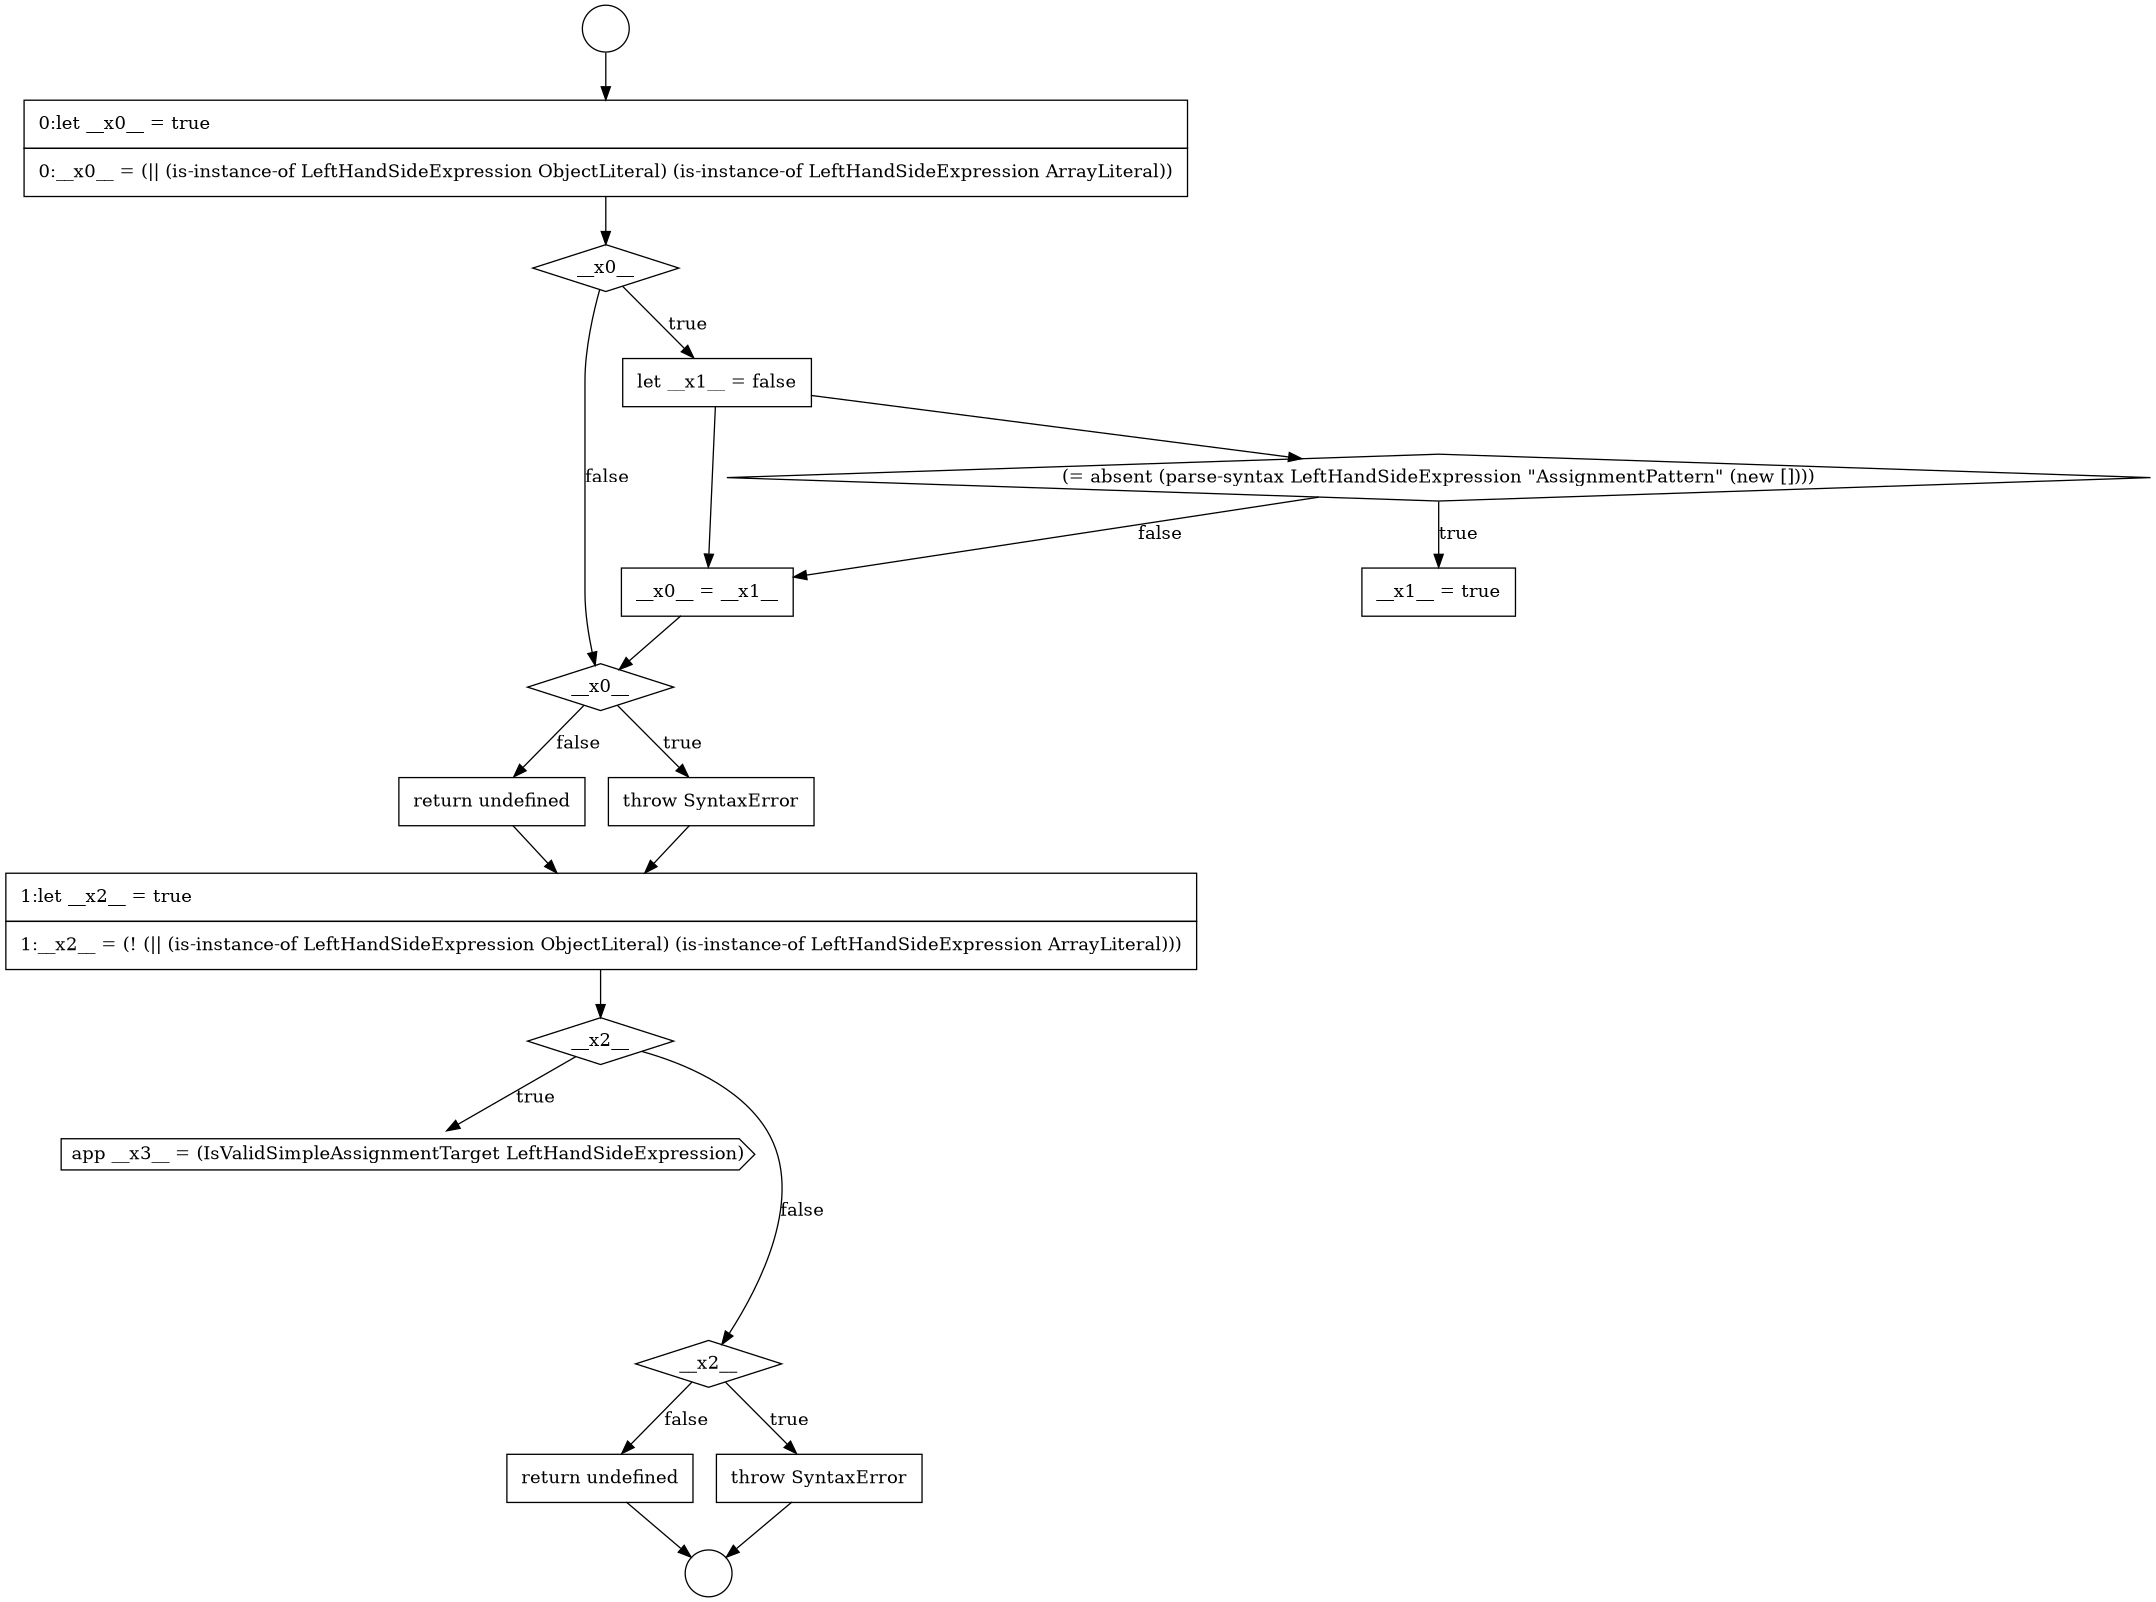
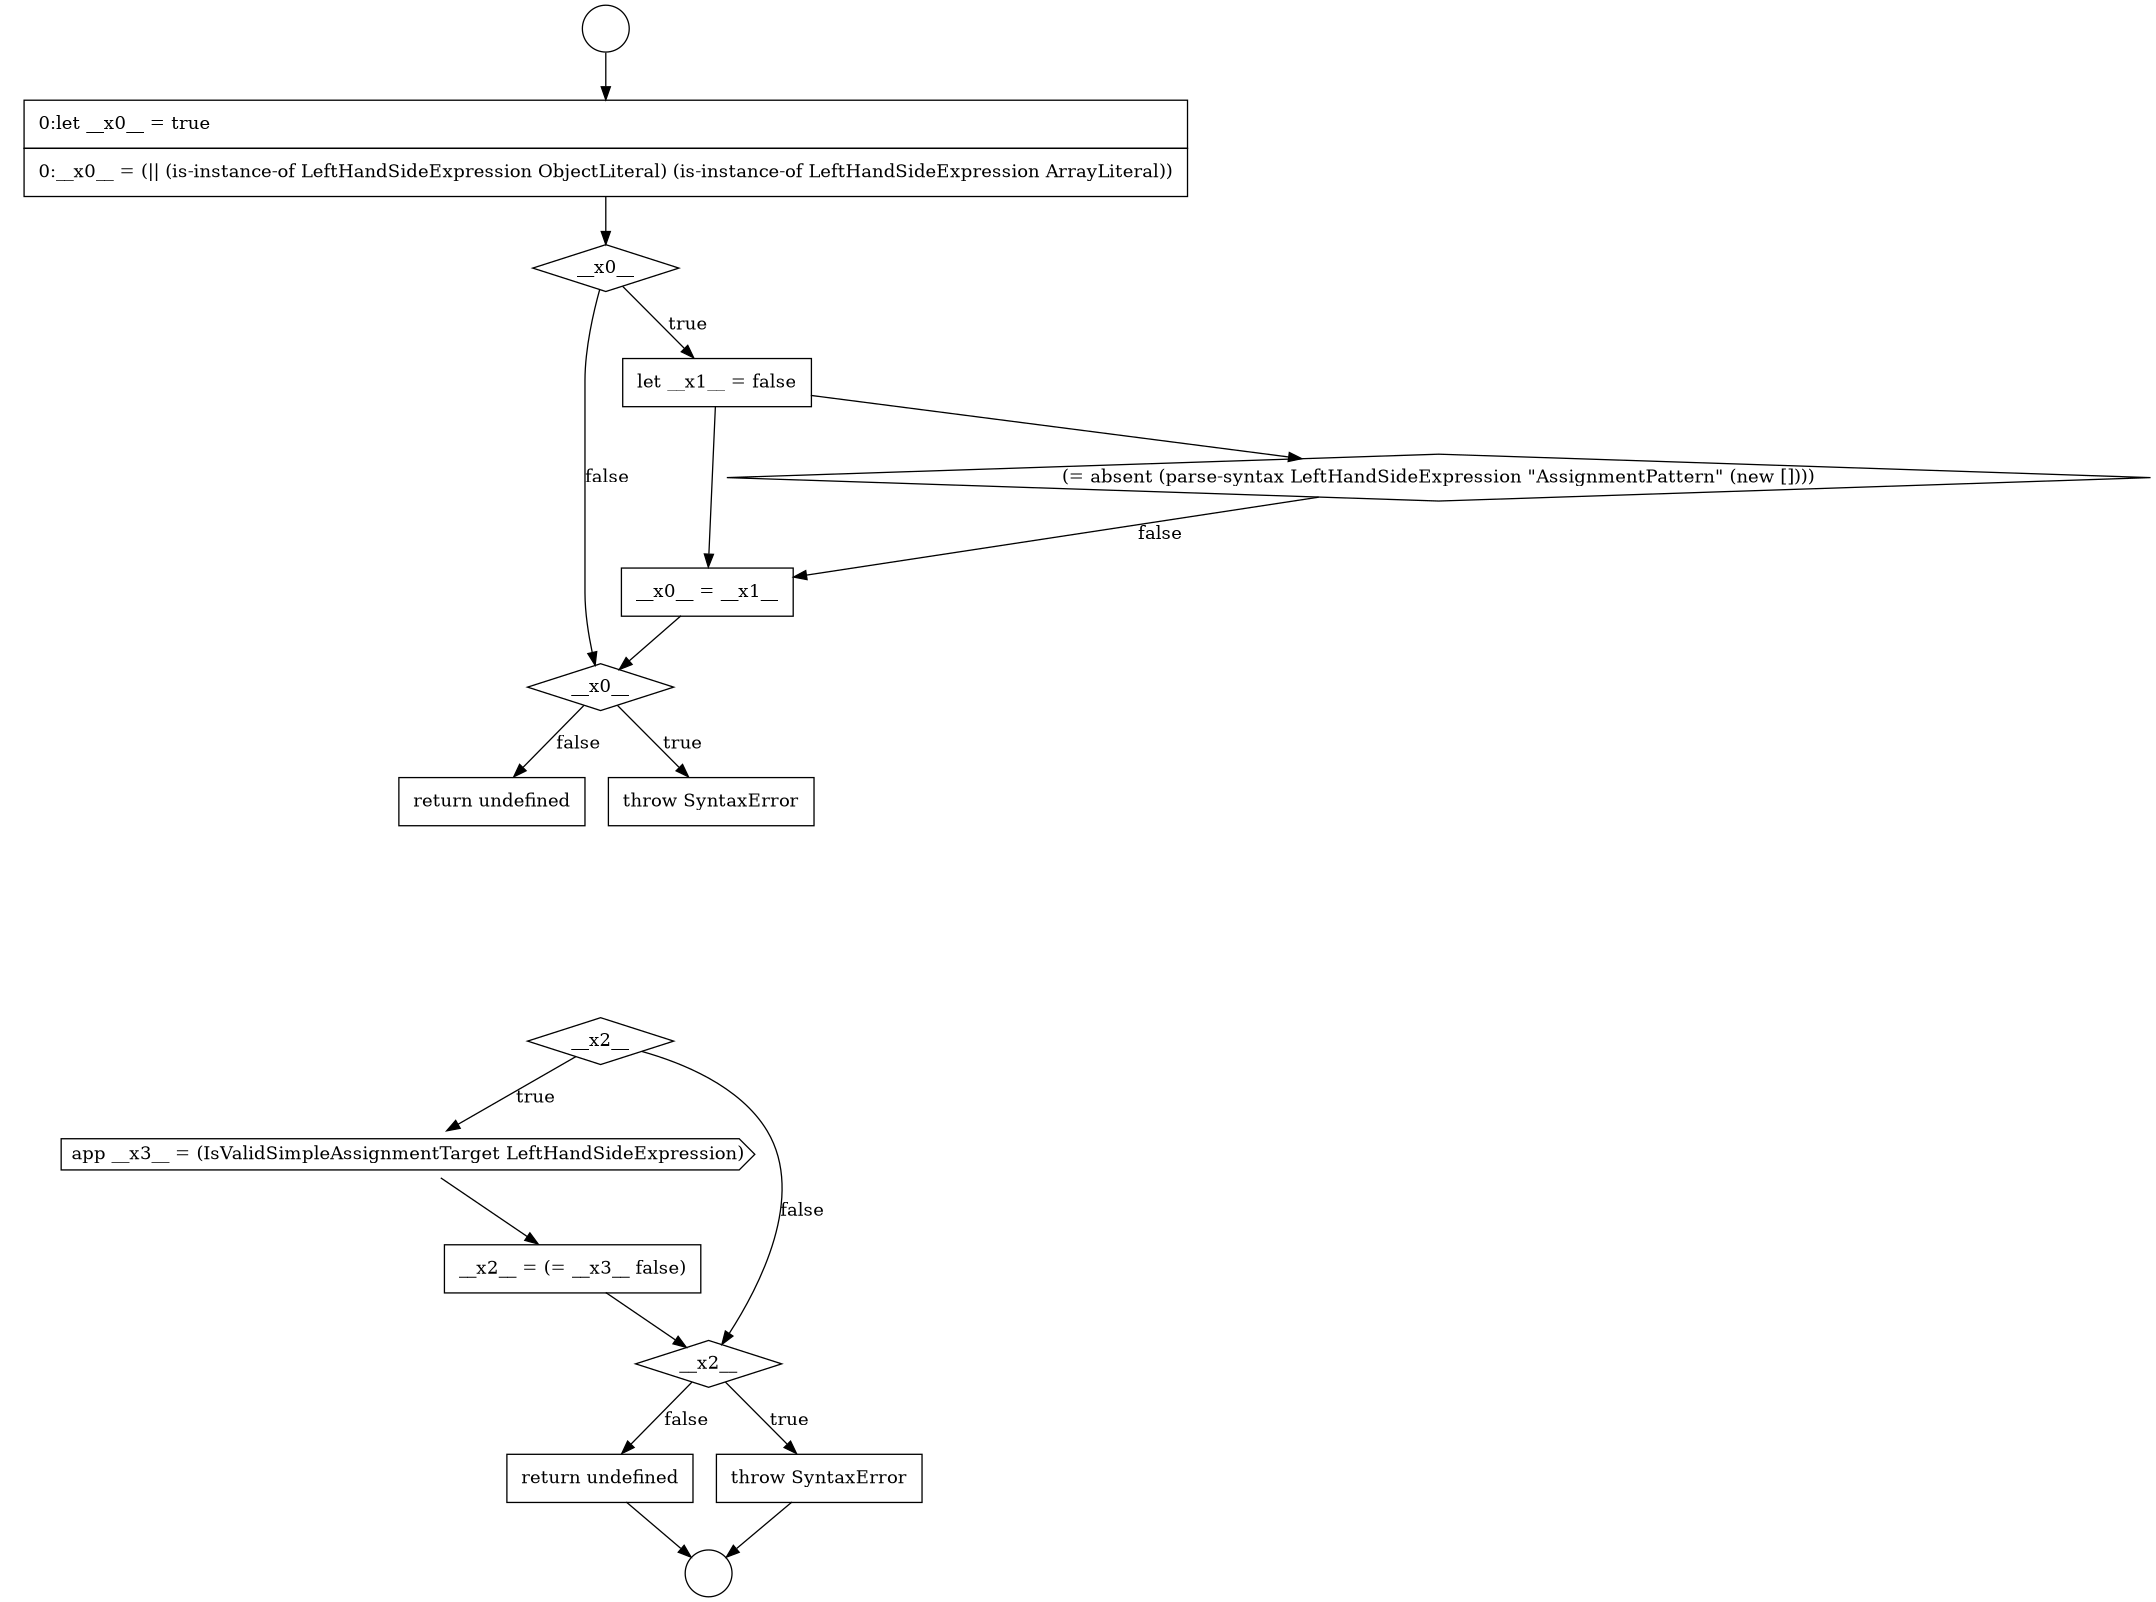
node "__x1__ = true": removed
node "1:let __x2__ = true": removed
node "__x2__ = (= __x3__ false)": added
